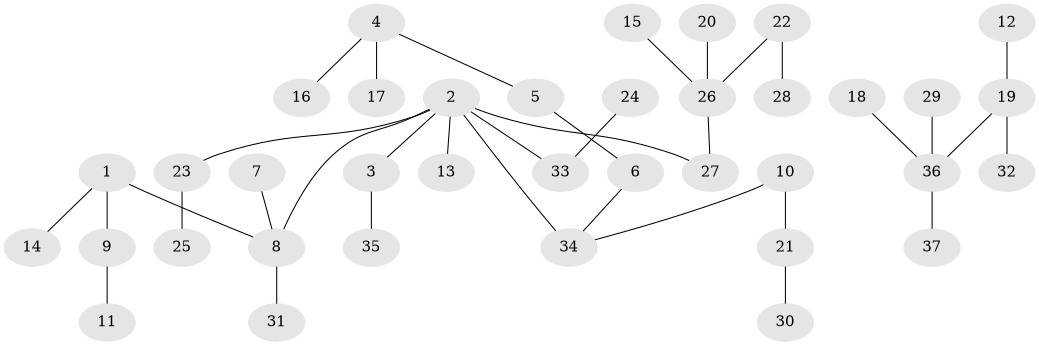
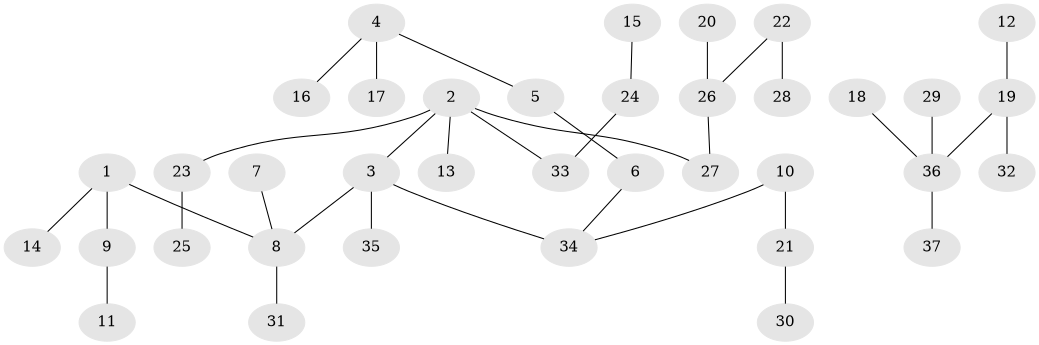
edge "15" -- "26": now "15" -- "24"
edge "2" -- "8": now "3" -- "8"
edge "2" -- "34": now "3" -- "34"
